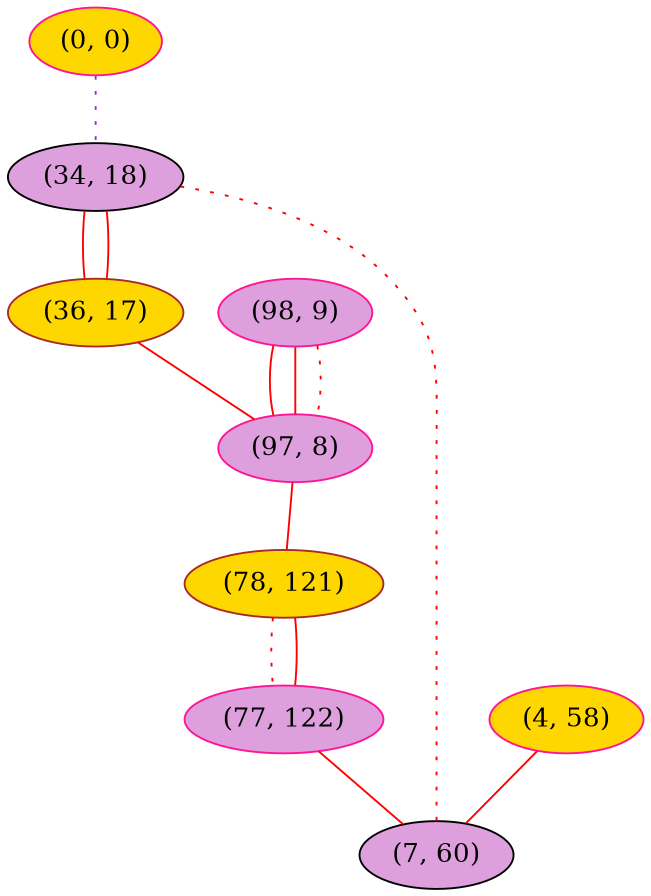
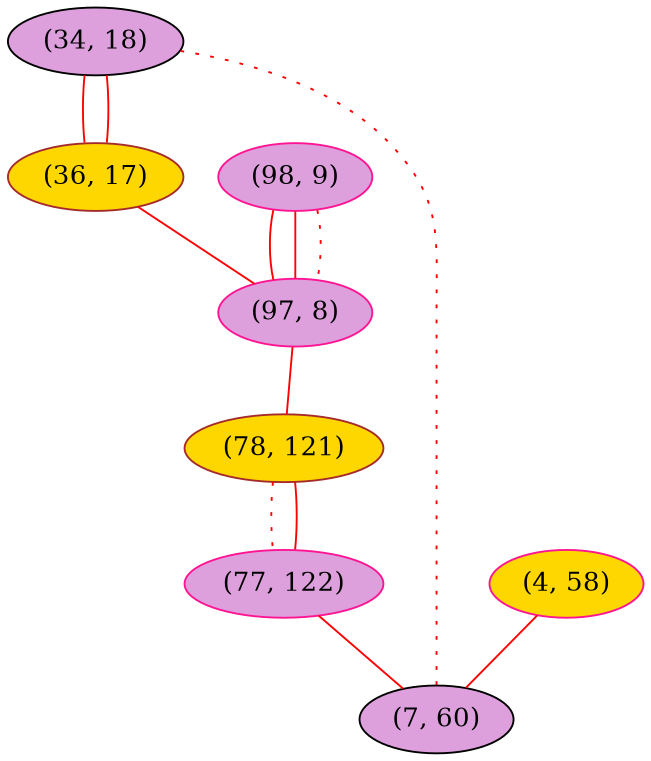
node "(0, 0)": removed
